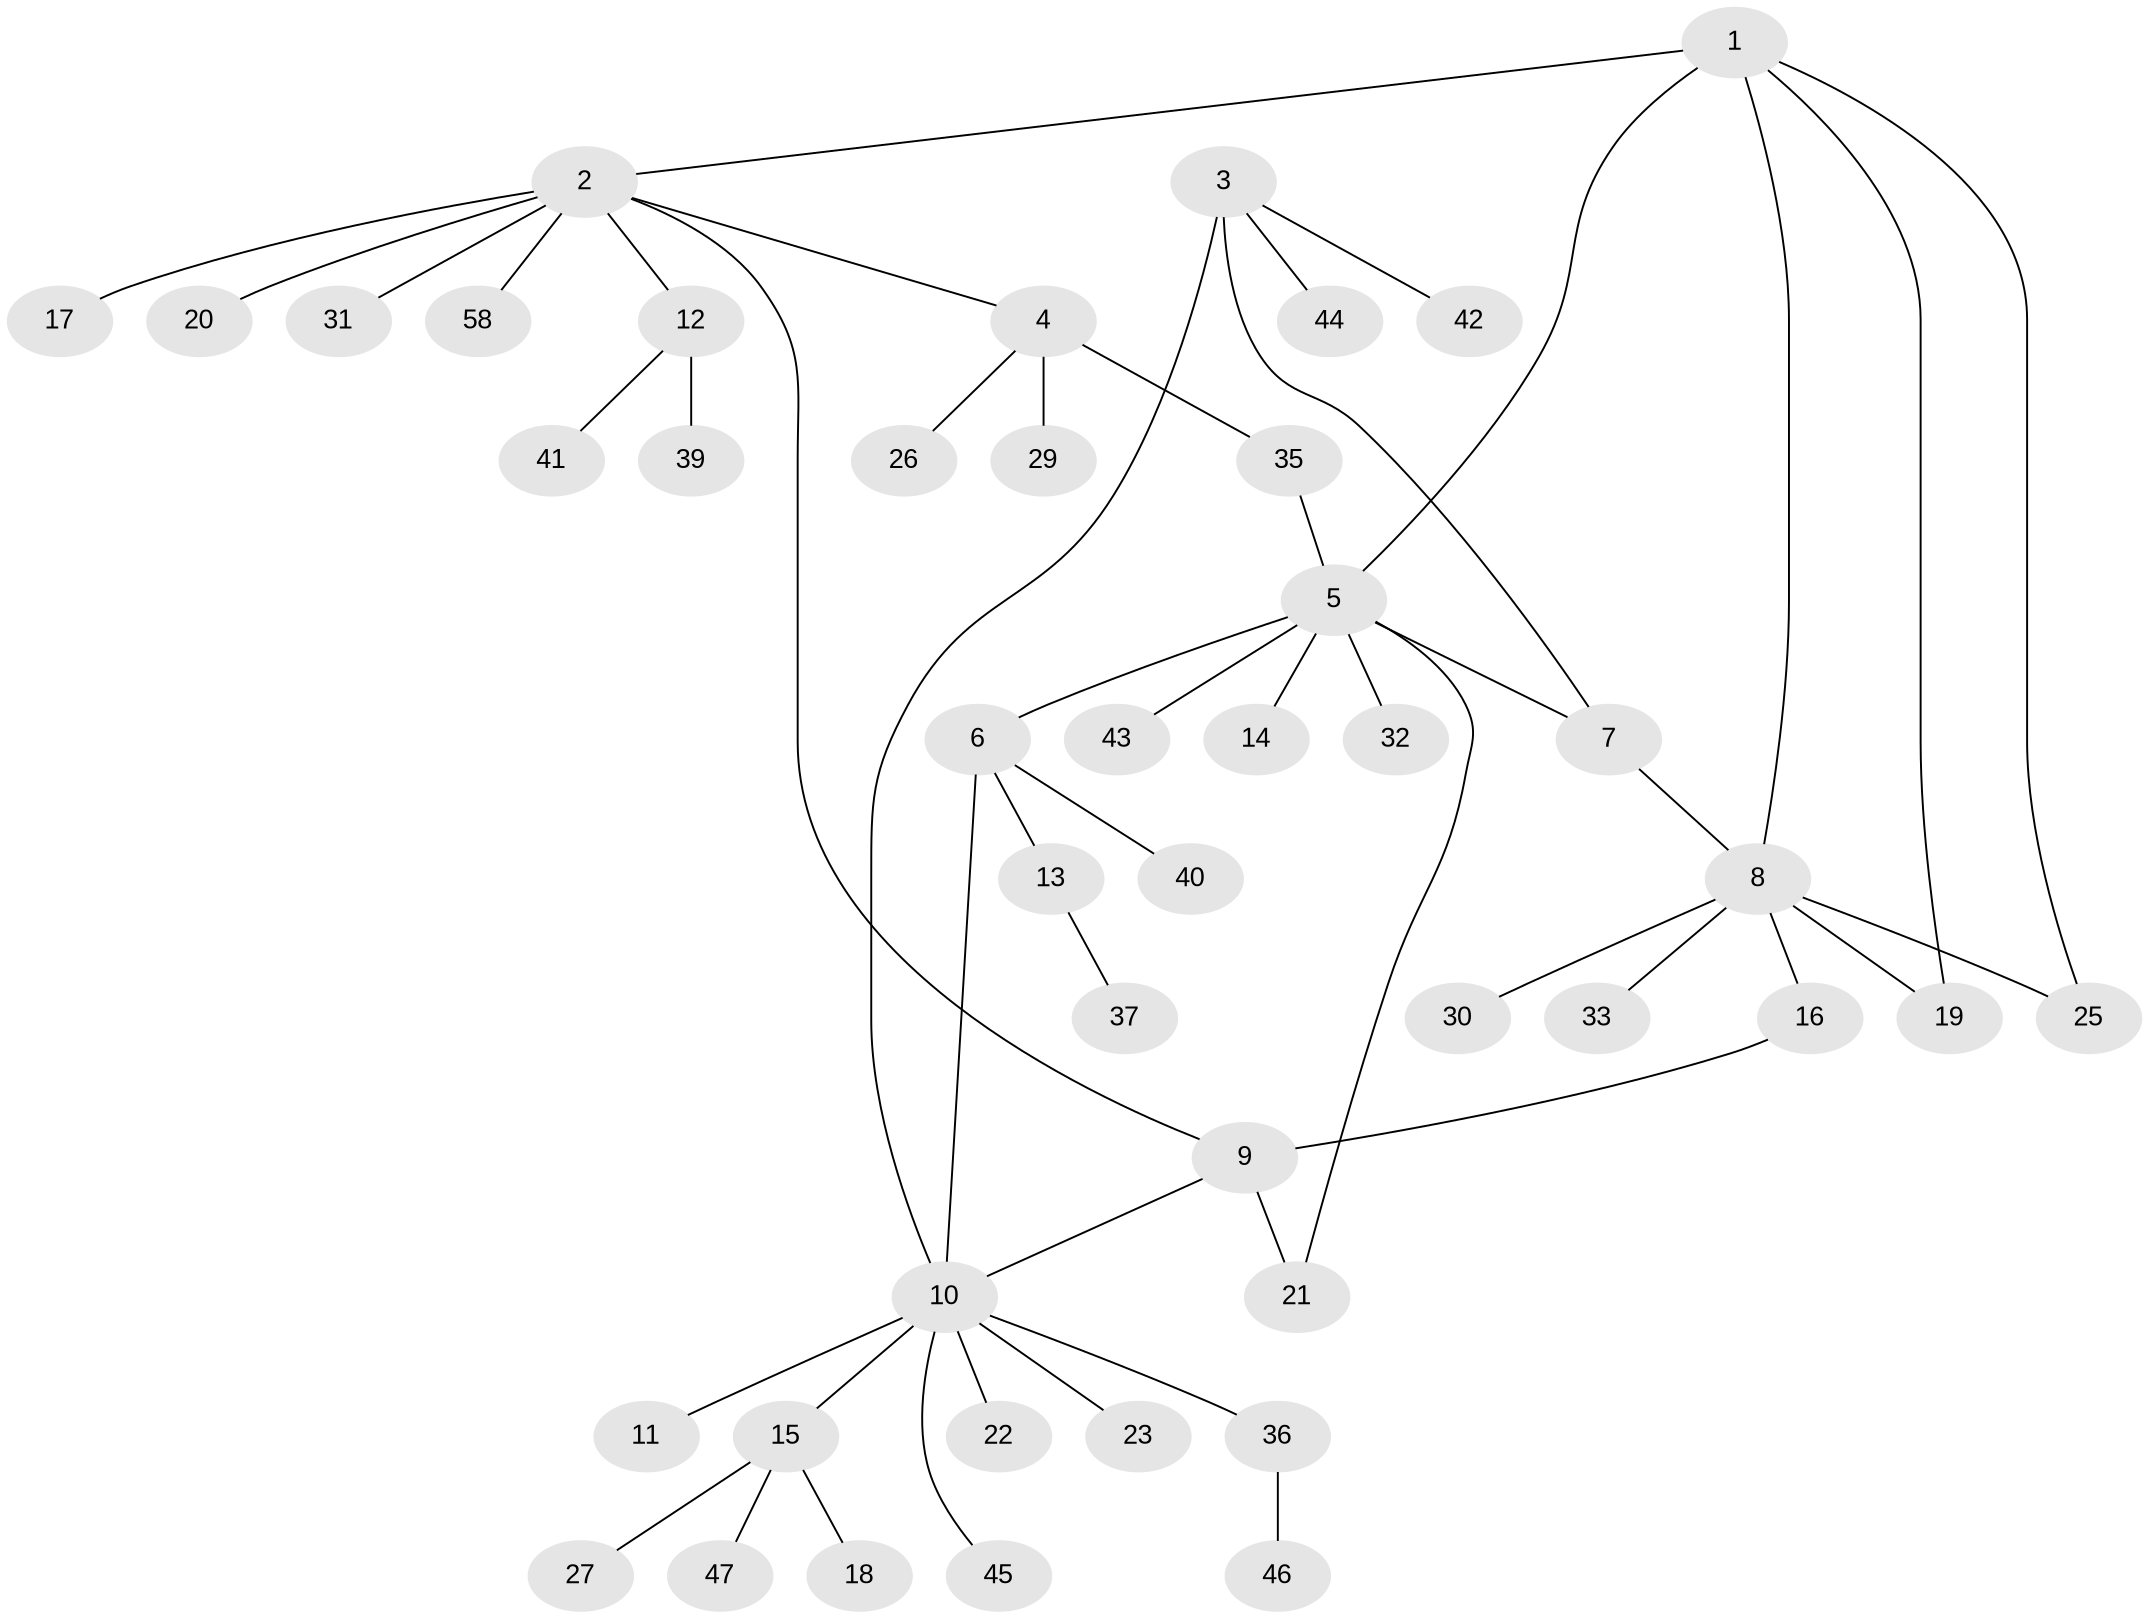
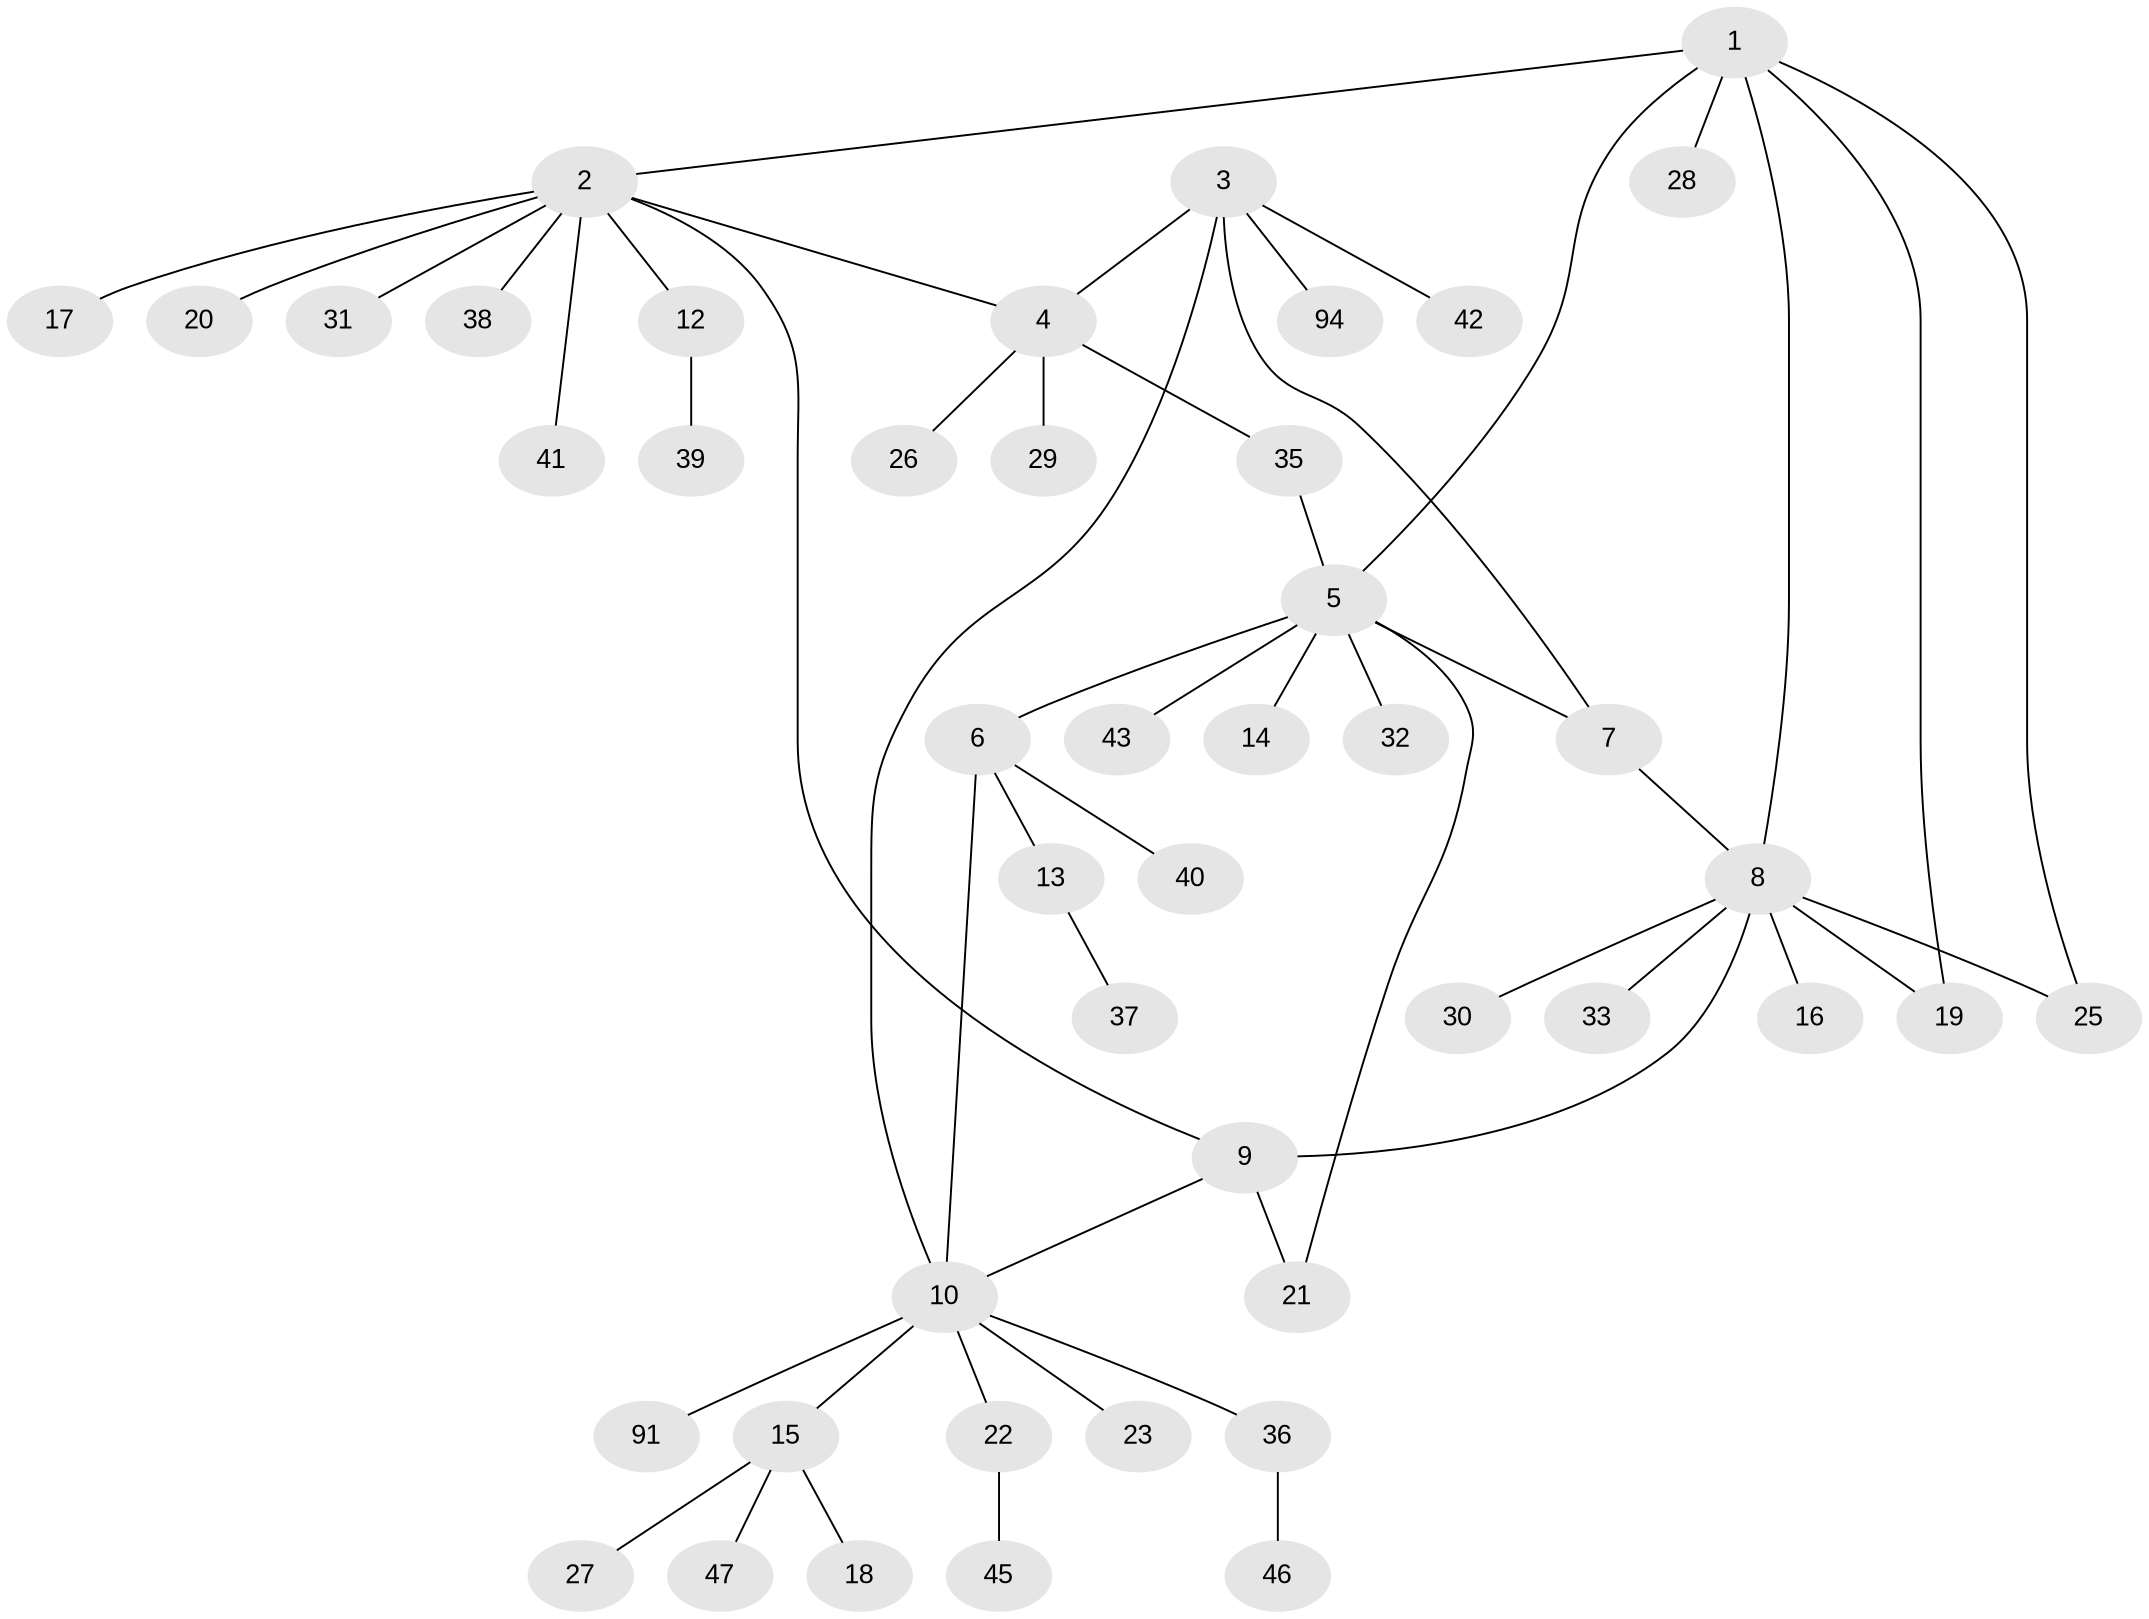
node "28": added
edge "3" -- "4": added
node "58": label "58" -> "38"
node "44": label "44" -> "94"
edge "12" -- "41": now "2" -- "41"
edge "16" -- "9": now "8" -- "9"
node "11": label "11" -> "91"
edge "10" -- "45": now "22" -- "45"
